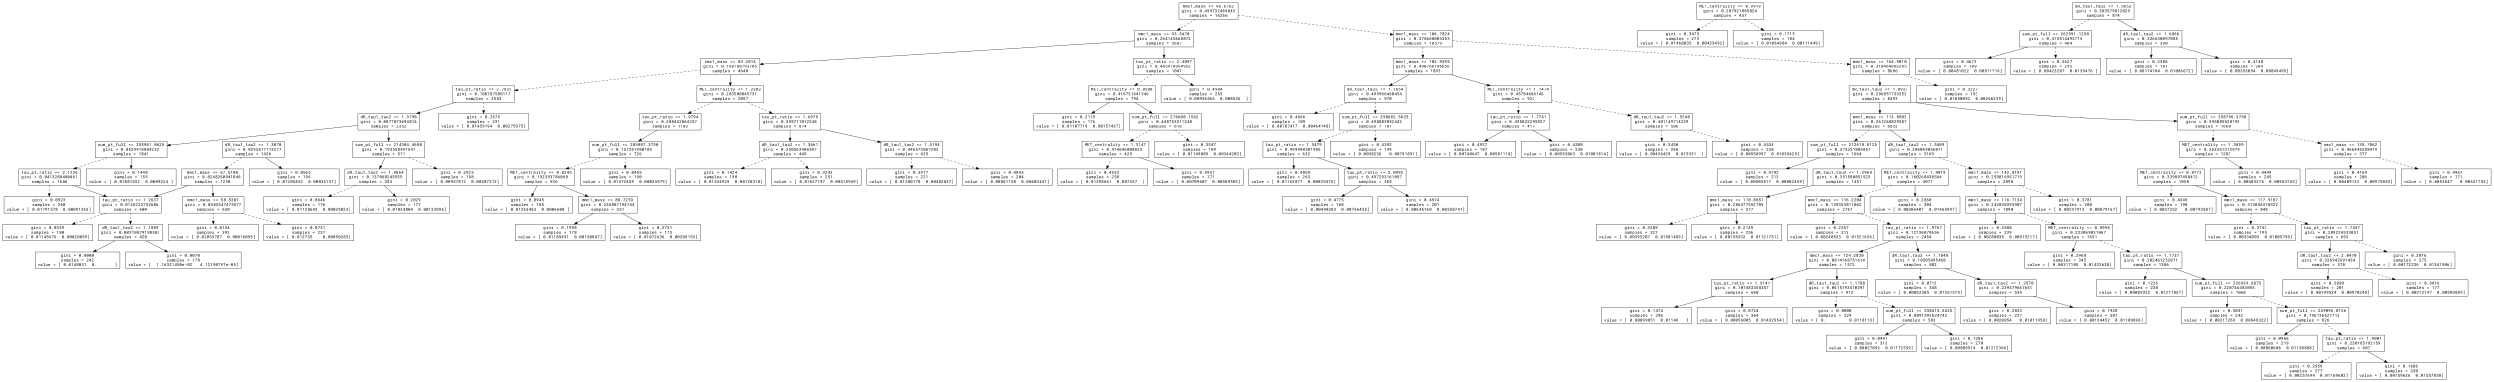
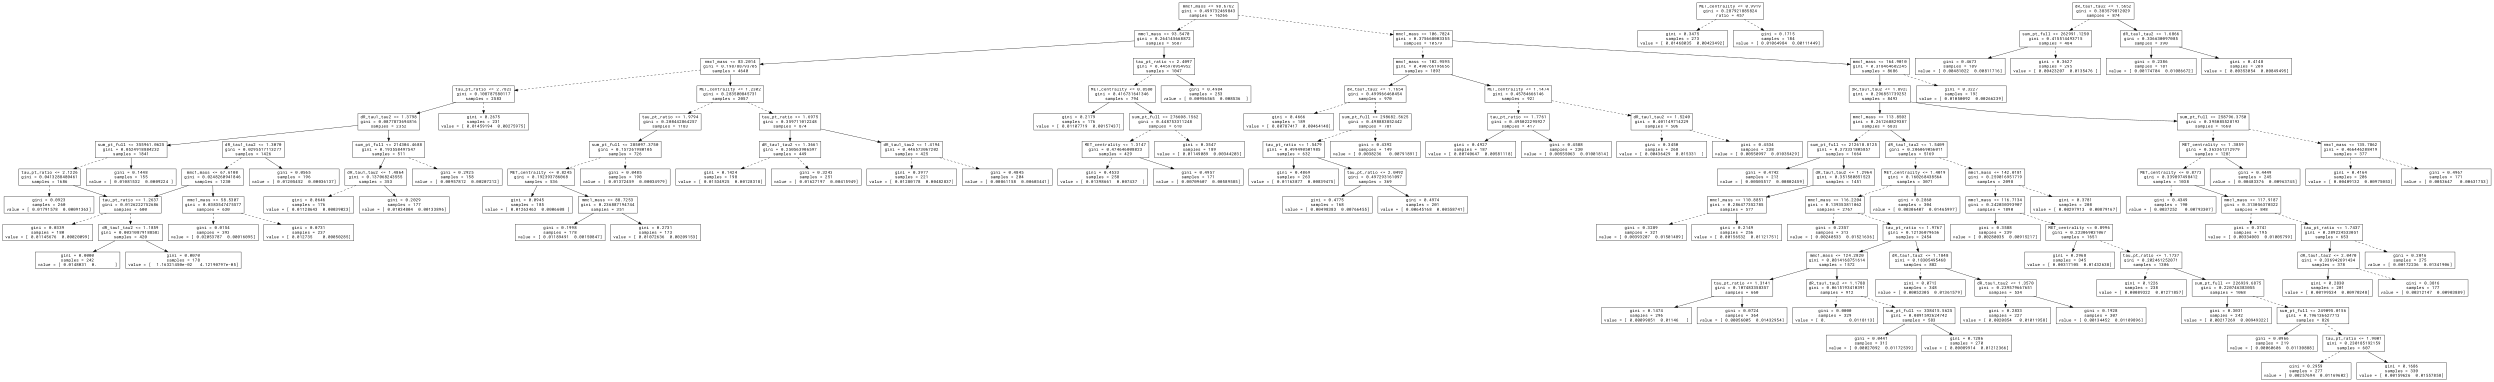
node "MET_centrality <= 0.9919 gini = 0.287921885824 samples = 457": label "MET_centrality <= 0.9919 gini = 0.287921885824 samples = 457" -> "MET_centrality <= 0.9919 gini = 0.287921885824 ratio = 457"
edge "mmc1_mass <= 106.7824 gini = 0.375668003355 samples = 10579" -> "mmc1_mass <= 164.9010 gini = 0.318464602245 samples = 8686": style dashed -> solid
